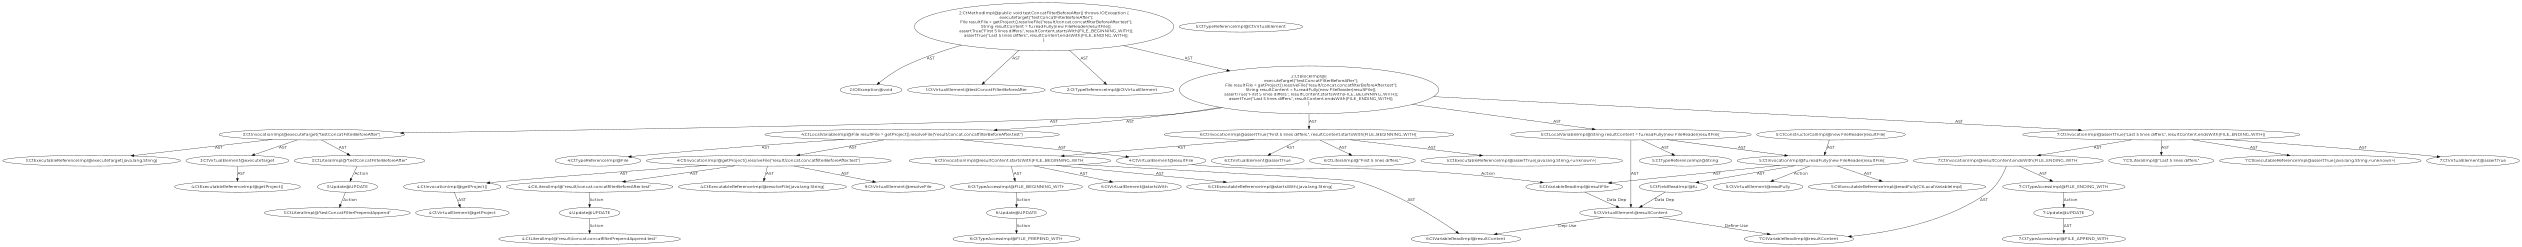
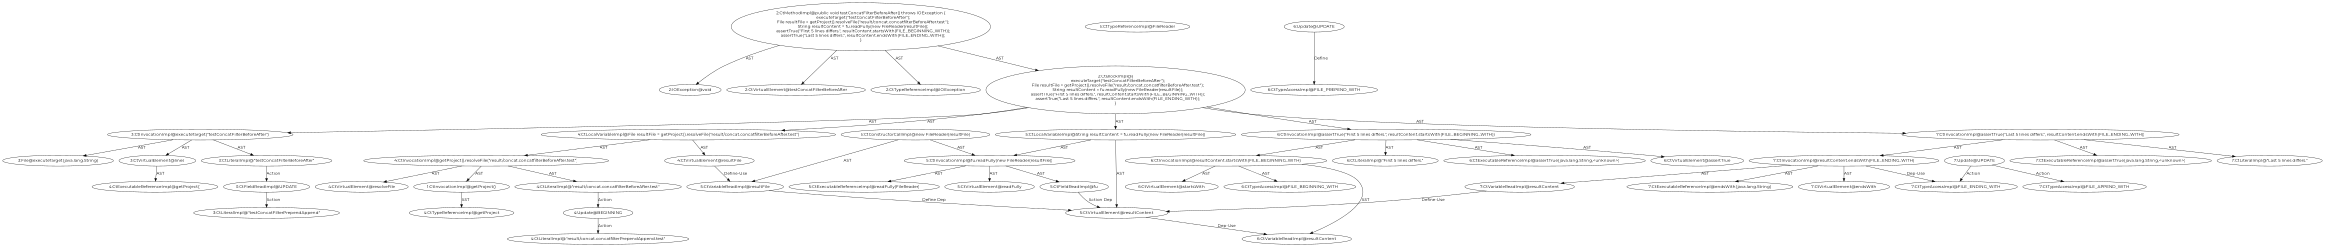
node "5:CtTypeReferenceImpl@CtVirtualElement": label "5:CtTypeReferenceImpl@CtVirtualElement" -> "5:CtTypeReferenceImpl@FileReader"
node "1:CtVirtualElement@testConcatFilterBeforeAfter": label "1:CtVirtualElement@testConcatFilterBeforeAfter" -> "2:CtVirtualElement@testConcatFilterBeforeAfter"
node "2:CtTypeReferenceImpl@CtVirtualElement": label "2:CtTypeReferenceImpl@CtVirtualElement" -> "2:CtTypeReferenceImpl@IOException"
node "3:CtExecutableReferenceImpl@executeTarget(java.lang.String)": label "3:CtExecutableReferenceImpl@executeTarget(java.lang.String)" -> "3:File@executeTarget(java.lang.String)"
node "3:CtVirtualElement@executeTarget": label "3:CtVirtualElement@executeTarget" -> "3:CtVirtualElement@lines"
node "4:CtTypeReferenceImpl@File": removed
node "5:CtTypeReferenceImpl@String": removed
node "7:CtVirtualElement@assertTrue": removed
edge "4:CtVirtualElement@resultFile" -> "5:CtVariableReadImpl@resultFile": label "Action" -> "Define-Use"
edge "5:CtInvocationImpl@fu.readFully(new FileReader(resultFile))" -> "5:CtVariableReadImpl@resultFile": now "5:CtConstructorCallImpl@new FileReader(resultFile)" -> "5:CtVariableReadImpl@resultFile"
edge "5:CtInvocationImpl@fu.readFully(new FileReader(resultFile))" -> "5:CtVirtualElement@readFully": label "Action" -> "AST"
edge "7:CtInvocationImpl@resultContent.endsWith(FILE_ENDING_WITH)" -> "7:CtTypeAccessImpl@FILE_ENDING_WITH": label "AST" -> "Dep-Use"
node "3:Update@UPDATE": label "3:Update@UPDATE" -> "3:CtFieldReadImpl@UPDATE"
node "4:CtInvocationImpl@getProject()": label "4:CtInvocationImpl@getProject()" -> "1:CtInvocationImpl@getProject()"
node "4:CtExecutableReferenceImpl@resolveFile(java.lang.String)": removed
node "9:CtVirtualElement@resolveFile": label "9:CtVirtualElement@resolveFile" -> "4:CtVirtualElement@resolveFile"
node "6:CtExecutableReferenceImpl@startsWith(java.lang.String)": removed
node "7:CtExecutableReferenceImpl@endsWith(java.lang.String)": added
node "7:CtVirtualElement@endsWith": added
node "5:CtExecutableReferenceImpl@readFully(CtLocalVariableImpl)": label "5:CtExecutableReferenceImpl@readFully(CtLocalVariableImpl)" -> "5:CtExecutableReferenceImpl@readFully(FileReader)"
edge "6:CtTypeAccessImpl@FILE_BEGINNING_WITH" -> "6:Update@UPDATE": removed, label "Action"
edge "7:CtTypeAccessImpl@FILE_ENDING_WITH" -> "7:Update@UPDATE": reversed
edge "5:CtVariableReadImpl@resultFile" -> "5:CtVirtualElement@resultContent": label "Data Dep" -> "Define Dep"
edge "5:CtFieldReadImpl@fu" -> "5:CtVirtualElement@resultContent": label "Data Dep" -> "Action Dep"
node "4:CtVirtualElement@getProject": label "4:CtVirtualElement@getProject" -> "4:CtTypeReferenceImpl@getProject"
node "4:Update@UPDATE": label "4:Update@UPDATE" -> "4:Update@BEGINNING"
edge "6:Update@UPDATE" -> "6:CtTypeAccessImpl@FILE_PREPEND_WITH": label "Action" -> "Define"
edge "5:CtVirtualElement@resultContent" -> "7:CtVariableReadImpl@resultContent": reversed
edge "7:Update@UPDATE" -> "7:CtTypeAccessImpl@FILE_APPEND_WITH": label "AST" -> "Action"
